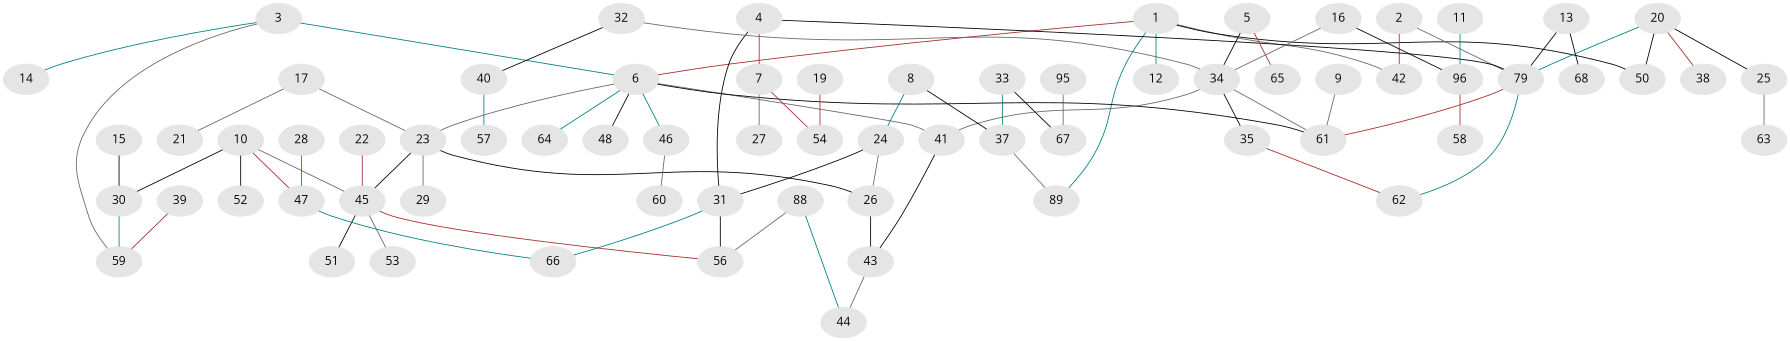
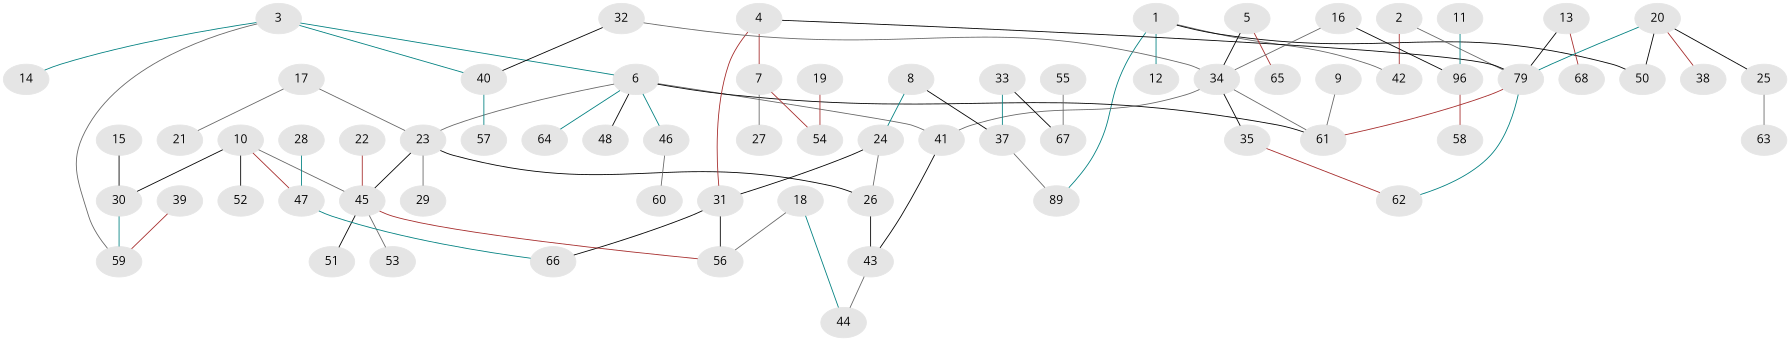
edge "1" -- "6": removed
edge "13" -- "68": color black -> brown
edge "3" -- "40": added
node "95": label "95" -> "55"
edge "4" -- "31": color black -> brown
node "88": label "88" -> "18"
edge "31" -- "66": color teal -> black
